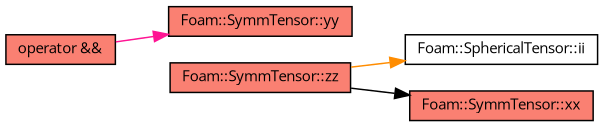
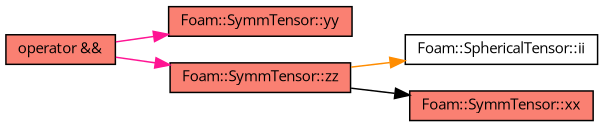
edge "operator &&" -> "Foam::SymmTensor::zz": added
